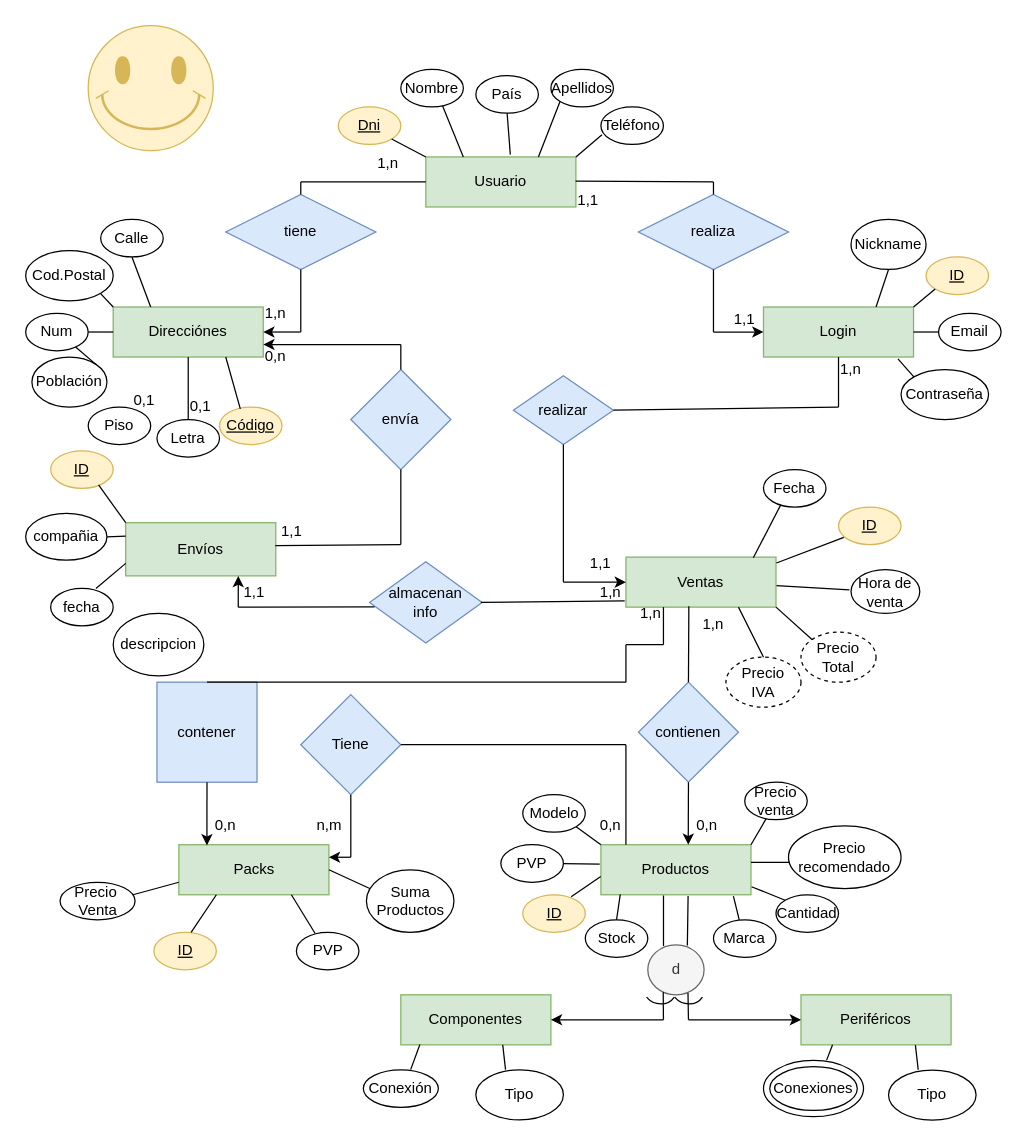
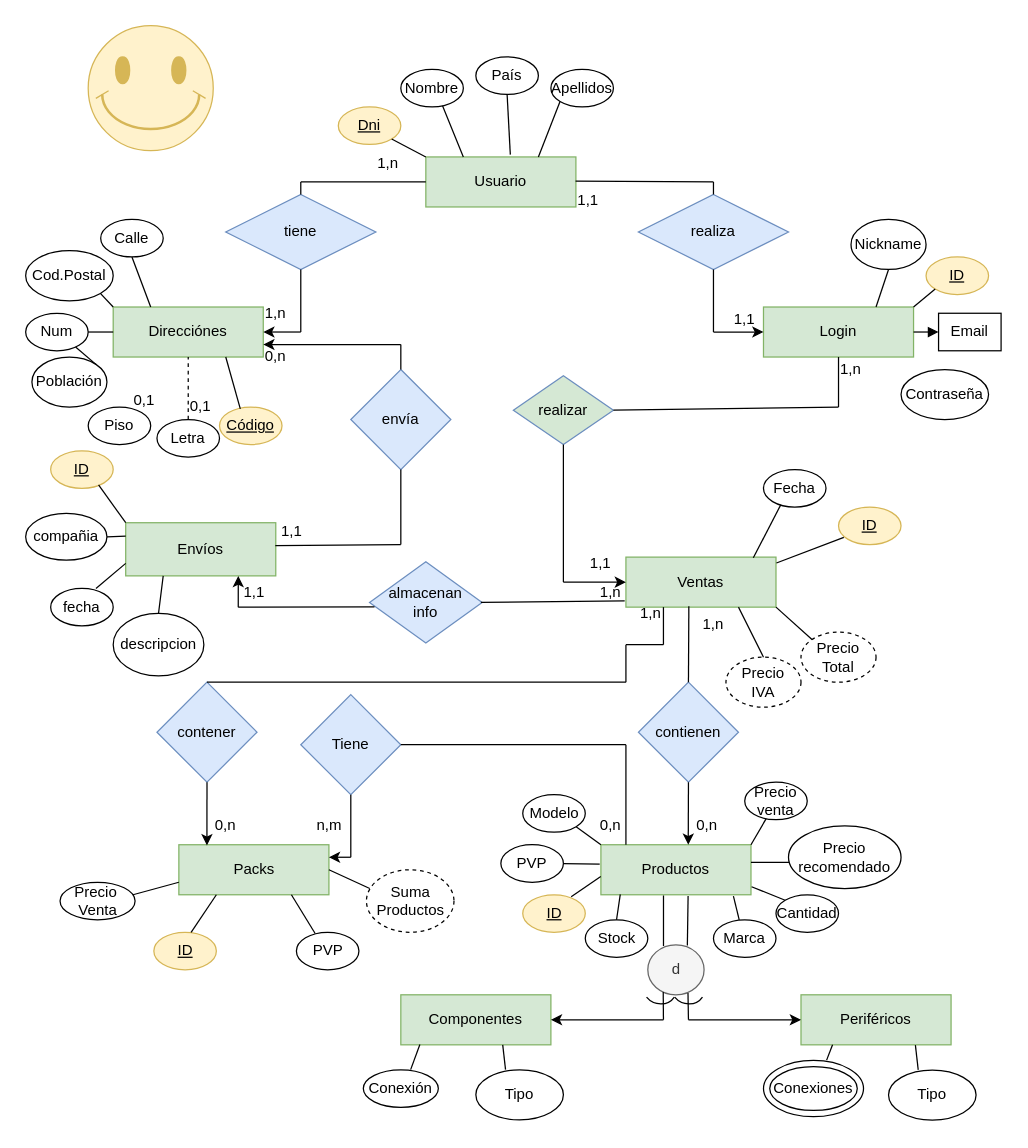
node "País": moved (507, 94) -> (507, 76)
node "Teléfono": removed
edge "Teléfono" -- "Usuario": removed
edge "Login" -- "Email": arrowhead none -> block
node "Email": shape ellipse -> rectangle
edge "Login" -- "Contraseña": removed
edge "Direcciónes" -- "Letra": style solid -> dashed
node "realizar": fillcolor #dae8fc -> #d5e8d4
edge "Ventas" -- "Hora de venta": removed
node "Hora de venta": removed
edge "Envíos" -- "descripcion": added
node "contener": shape rectangle -> diamond
node "Suma Productos": style solid -> dashed
